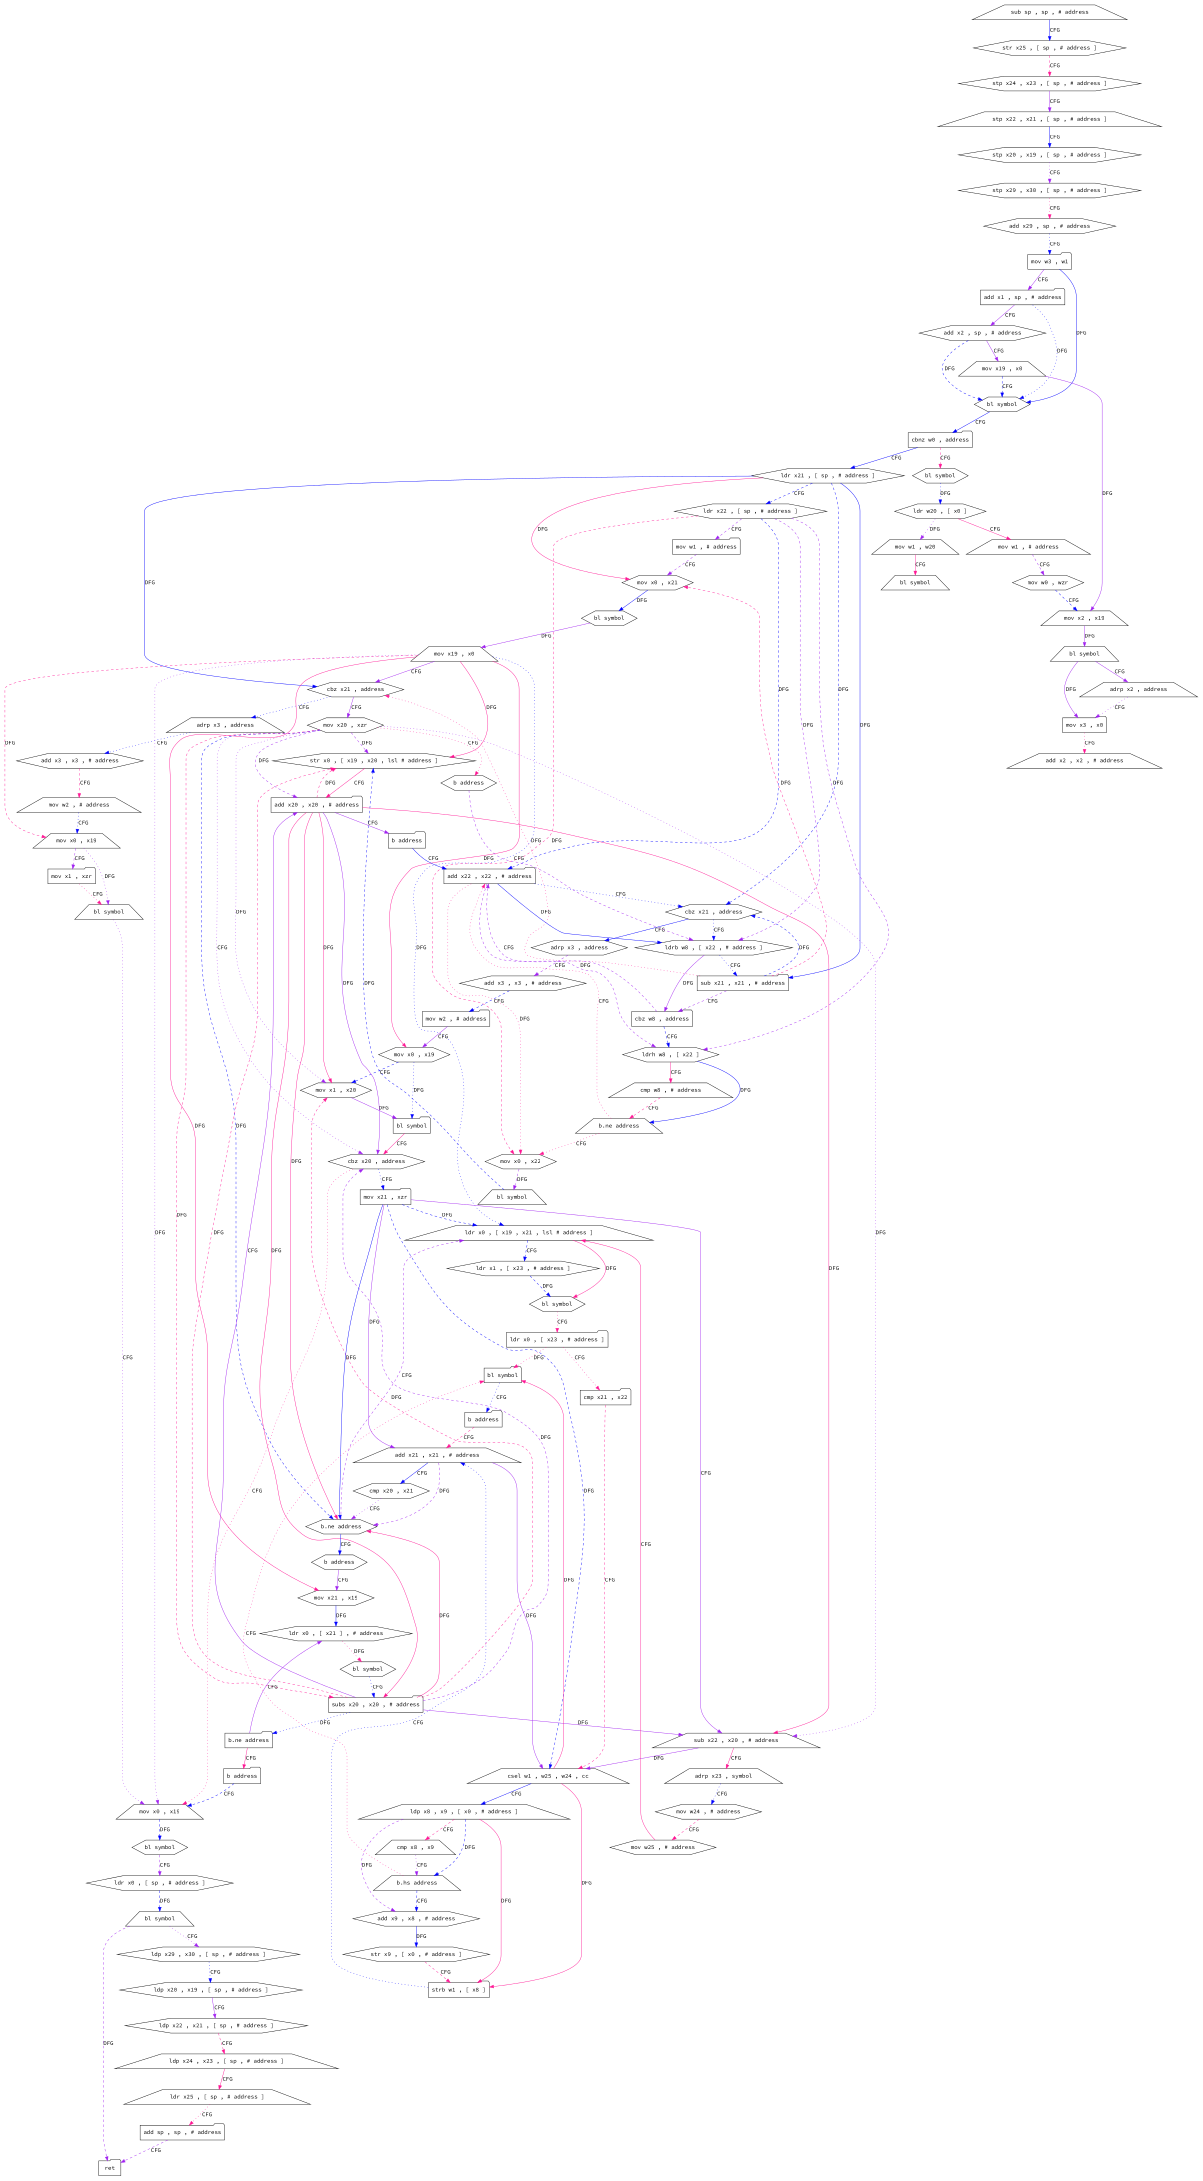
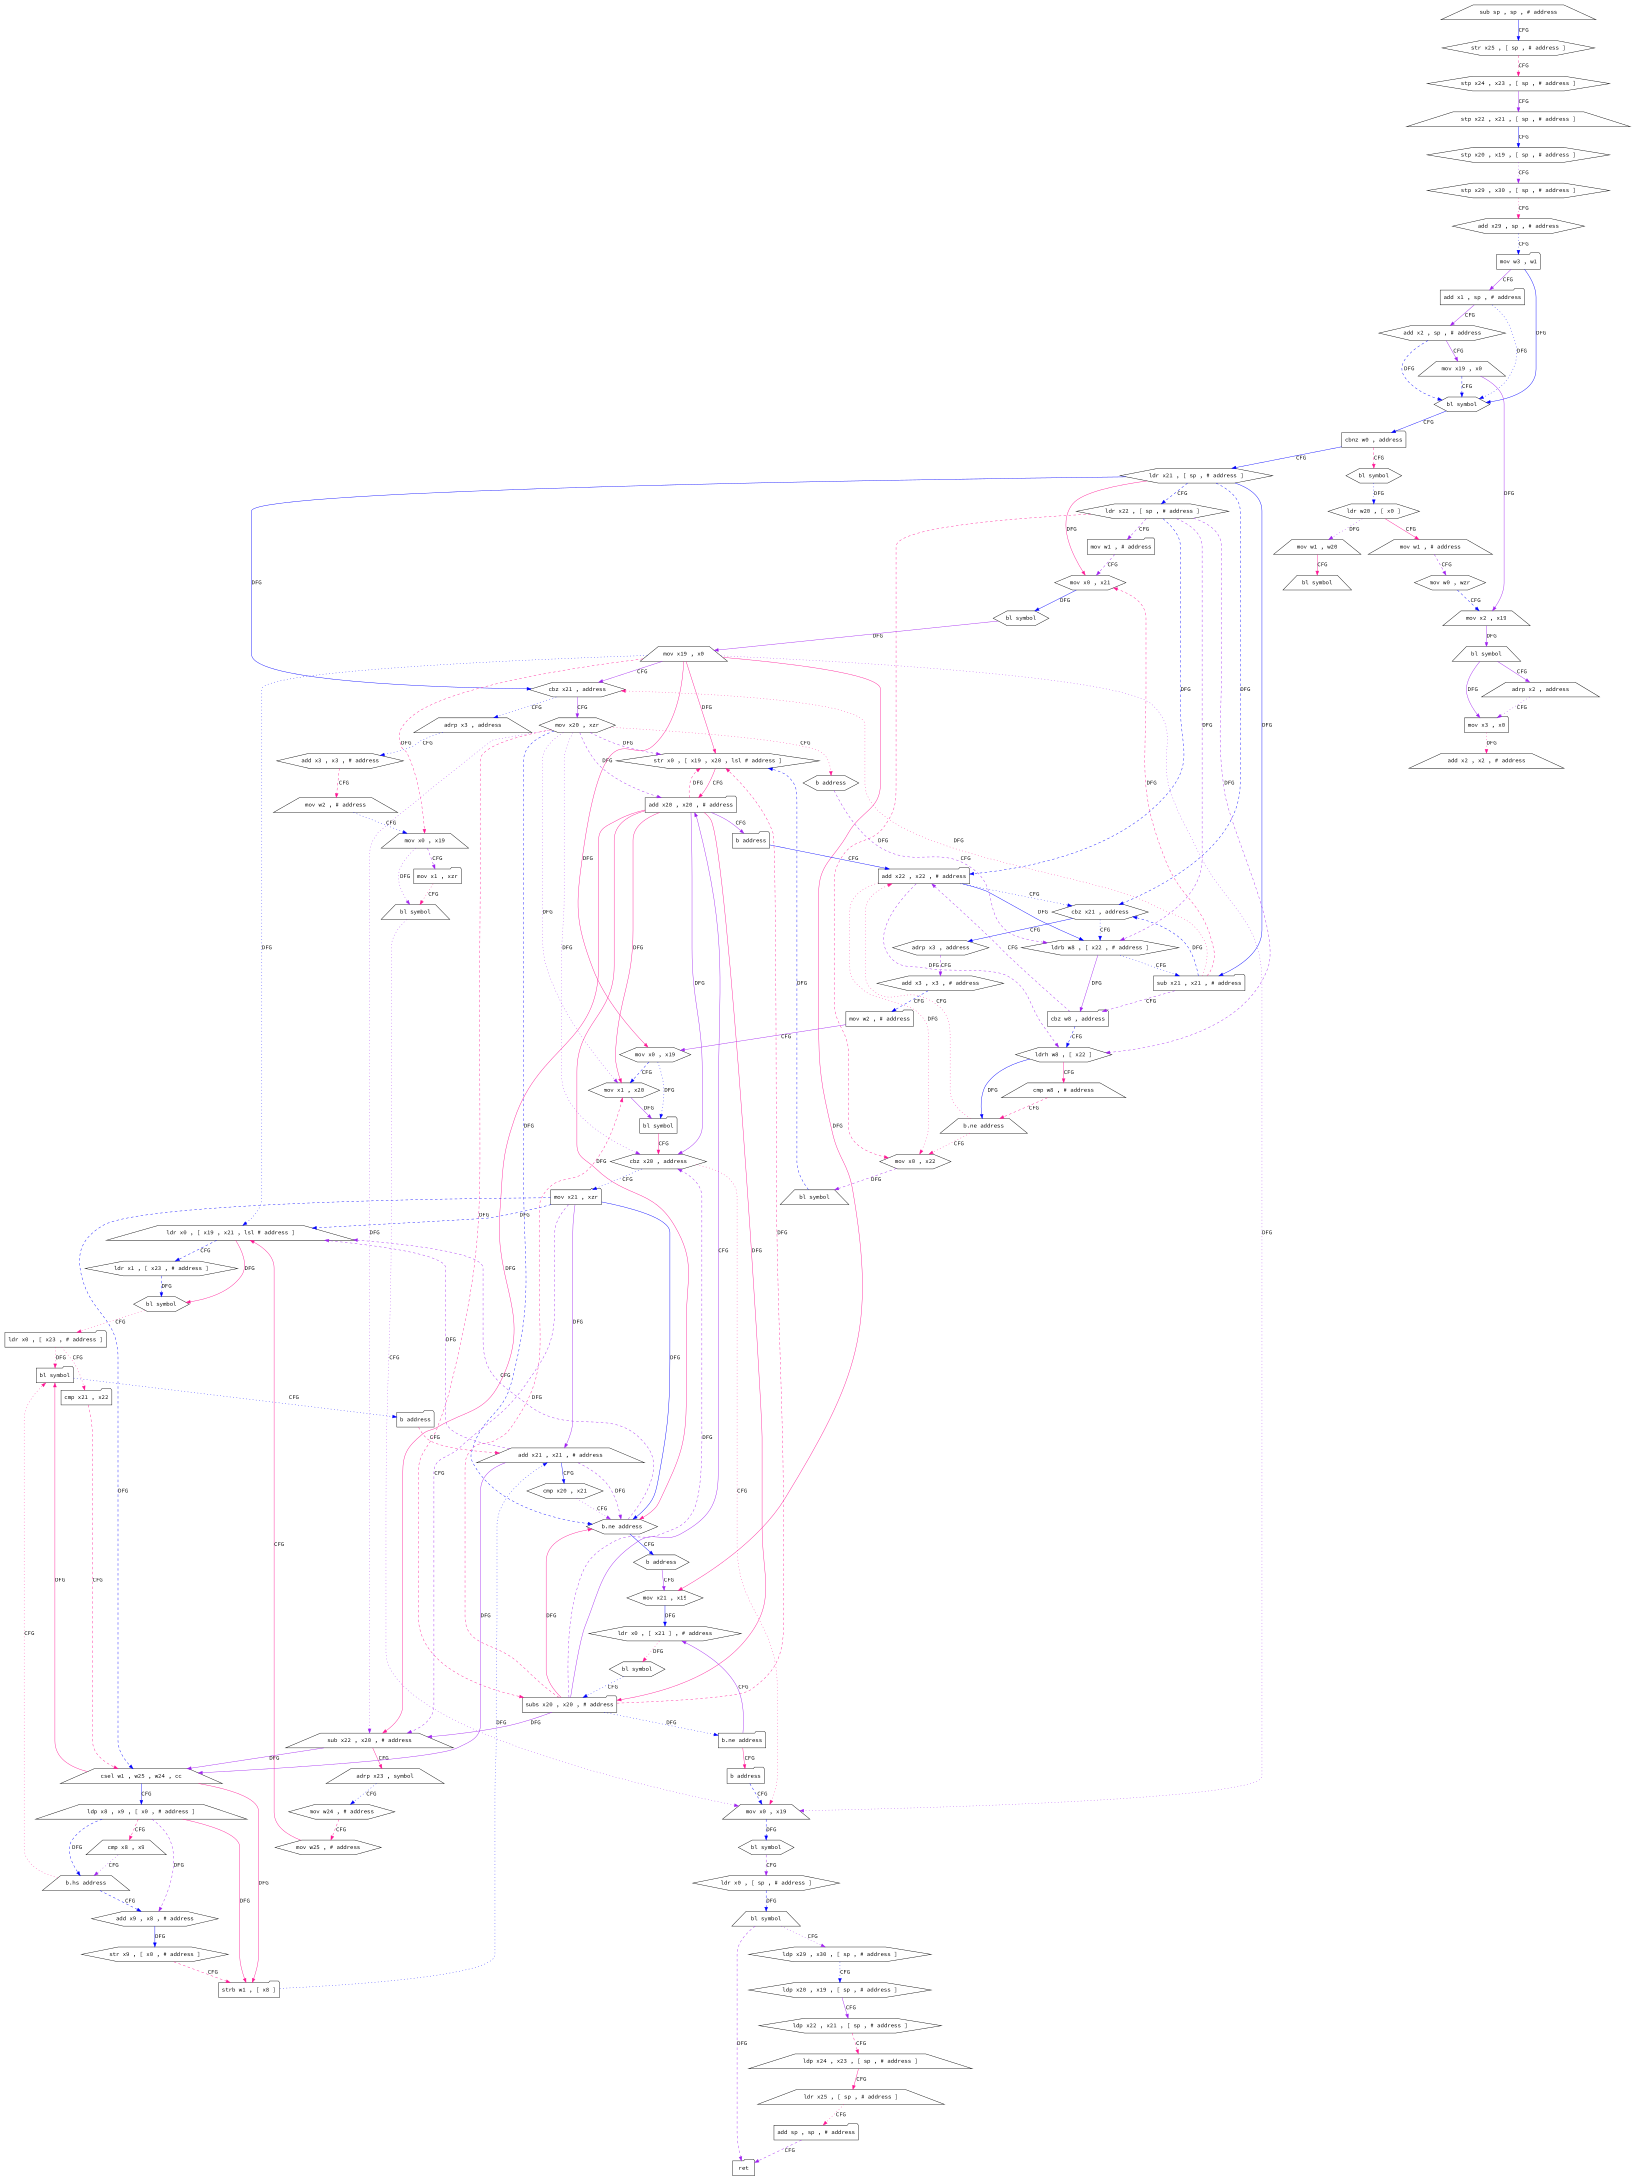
edge "mov x3 , x0" -> "add x2 , x2 , # address": label "CFG" -> "DFG"
edge "mov x20 , xzr" -> "cbz x20 , address": label "CFG" -> "DFG"
edge "add x21 , x21 , # address" -> "ldr x0 , [ x19 , x21 , lsl # address ]": added, label "DFG"
edge "mov x21 , xzr" -> "sub x22 , x20 , # address": style solid -> dashed
edge "strb w1 , [ x8 ]" -> "add x21 , x21 , # address": label "CFG" -> "DFG"
